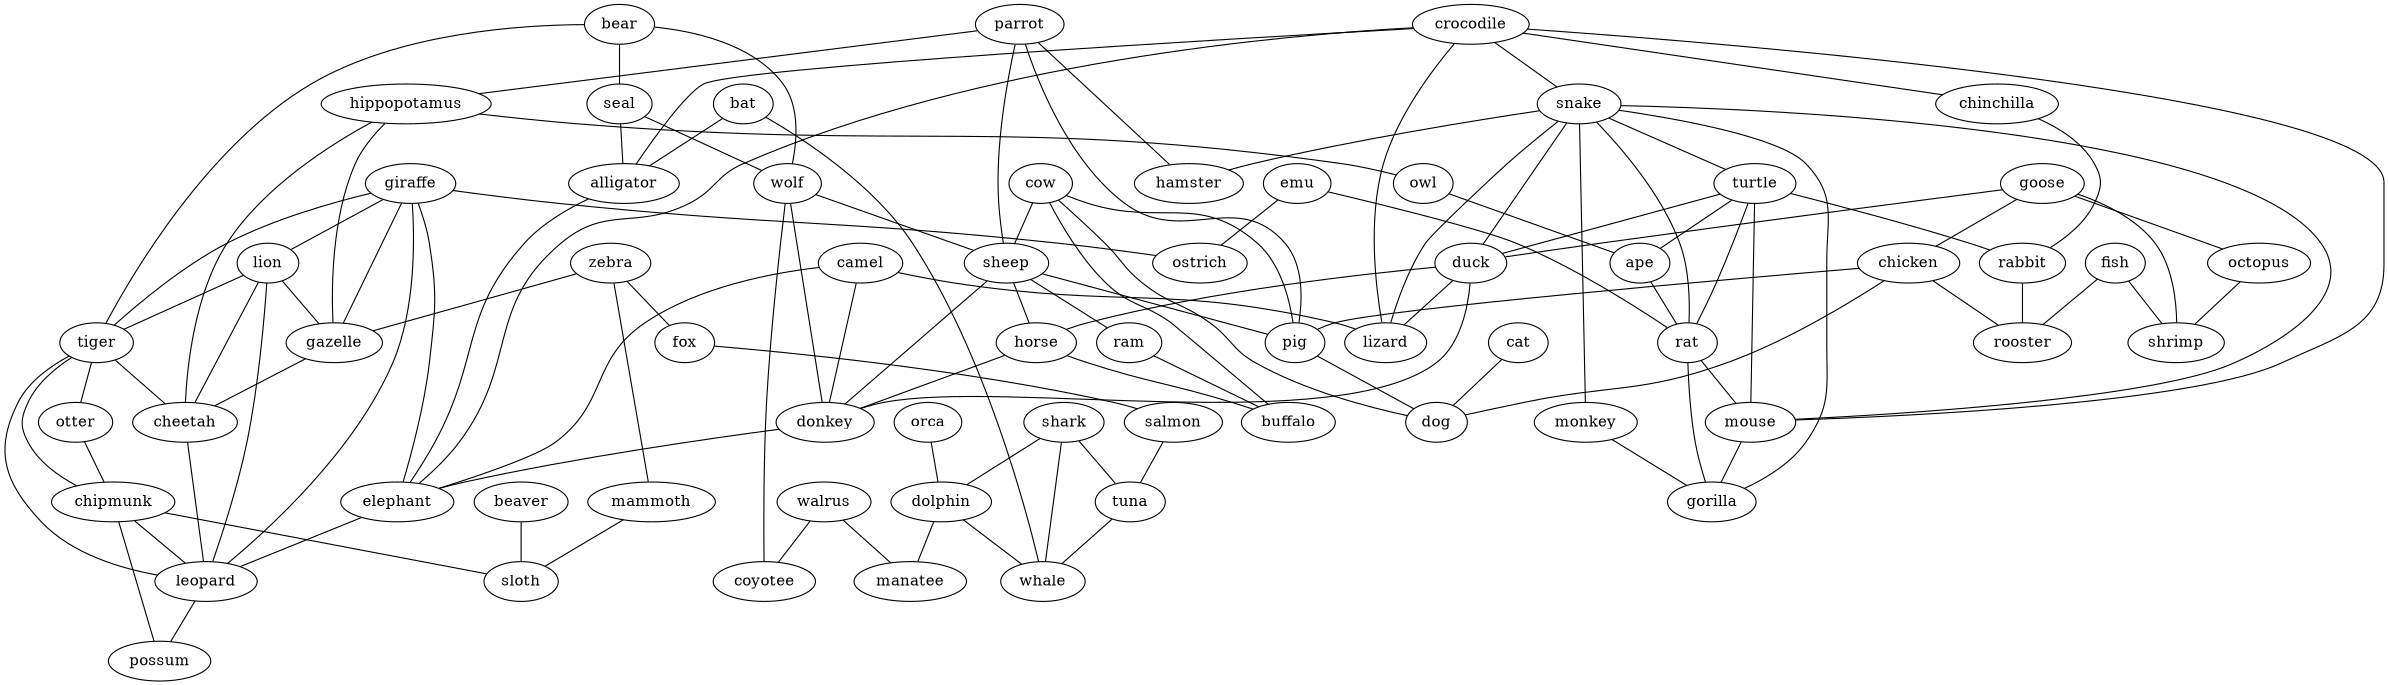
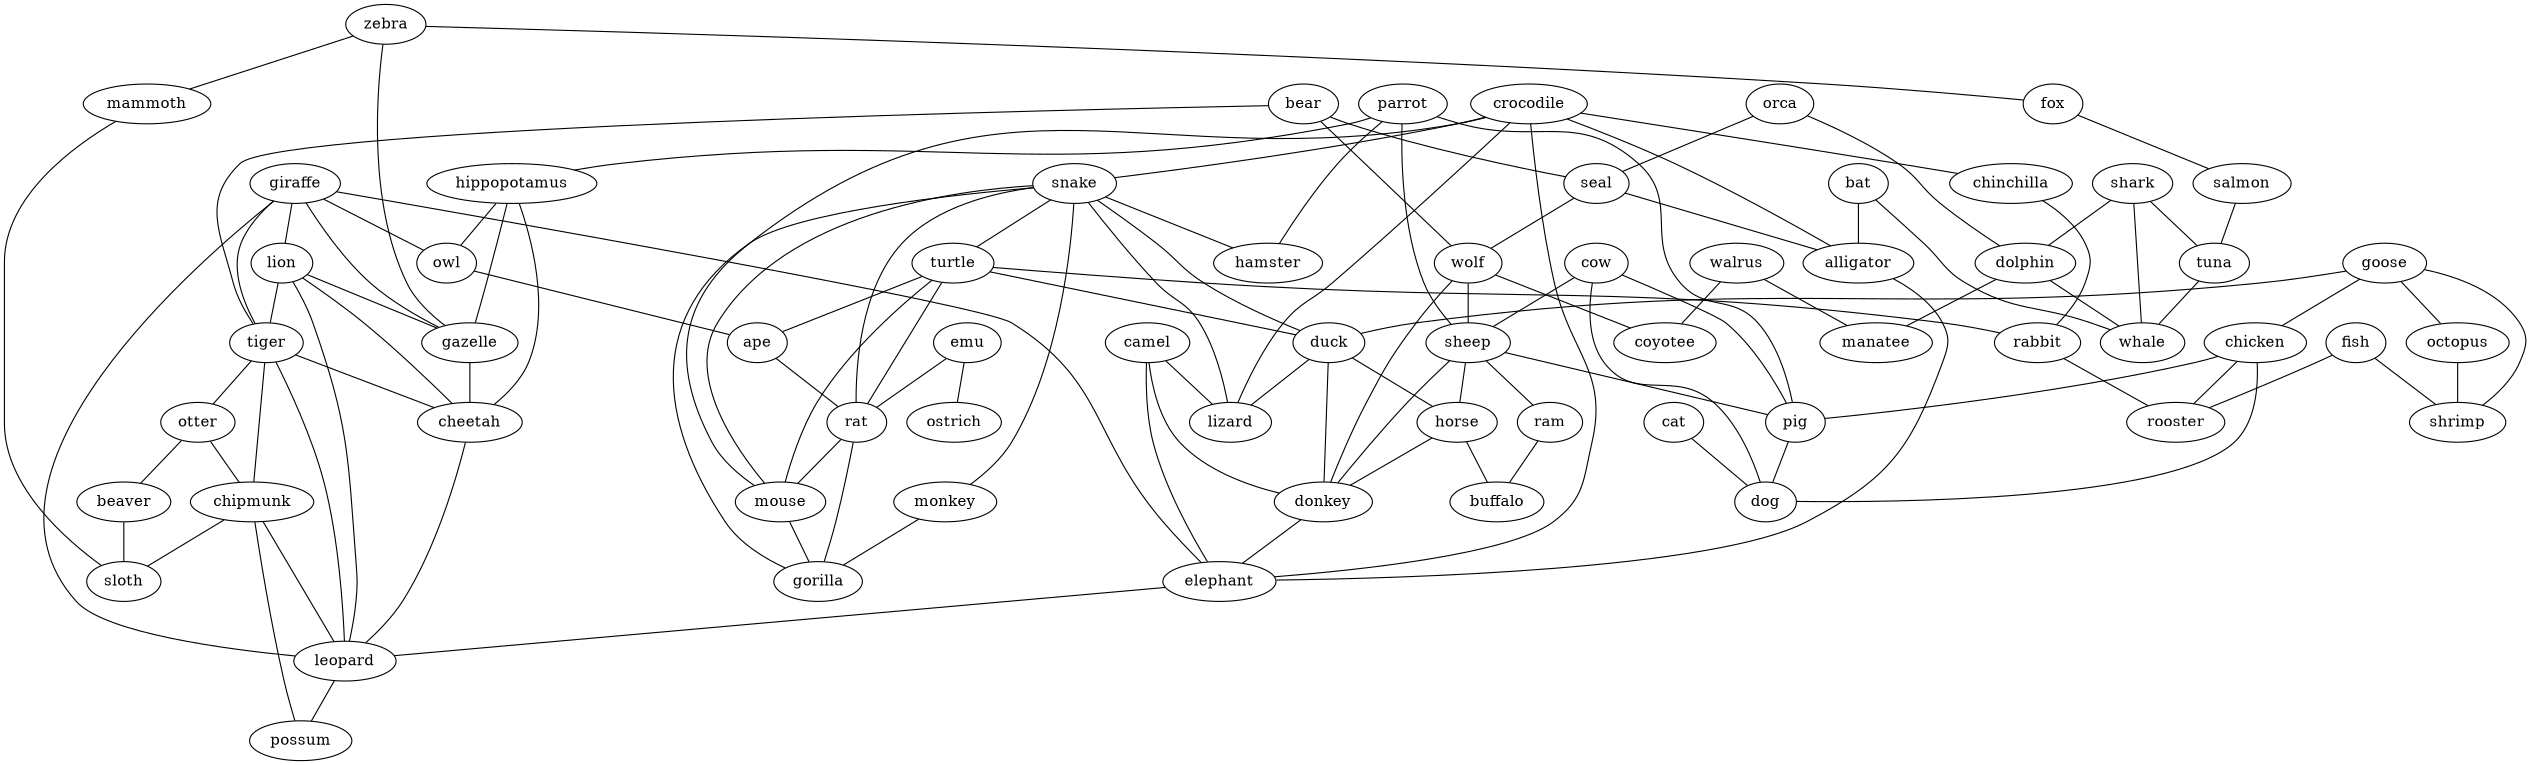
edge "orca" -- "seal": added
edge "giraffe" -- "ostrich": now "giraffe" -- "owl"
edge "cow" -- "buffalo": removed
edge "otter" -- "beaver": added
